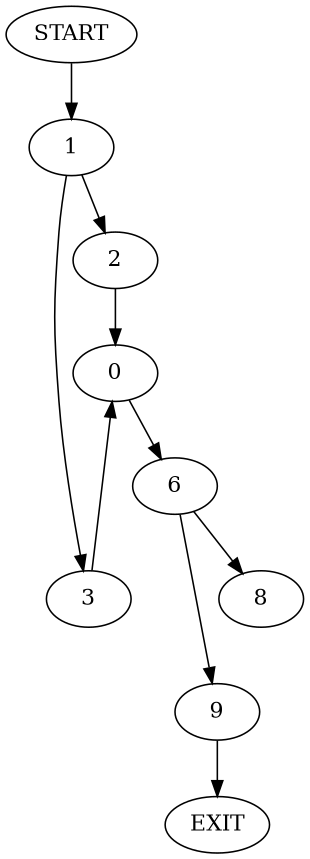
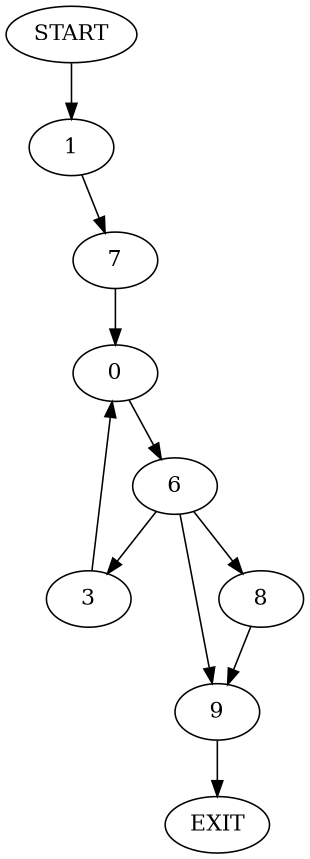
node "2": label "2" -> "7"
edge "1" -> "3": now "6" -> "3"
edge "8" -> "9": added
